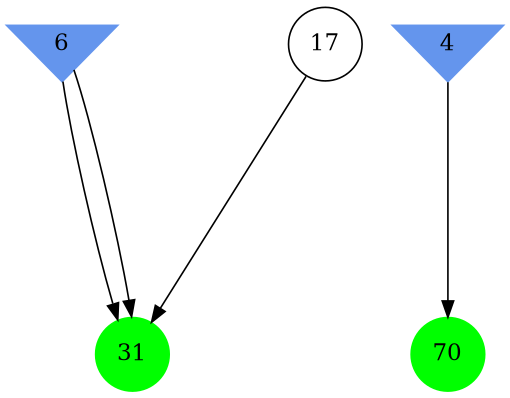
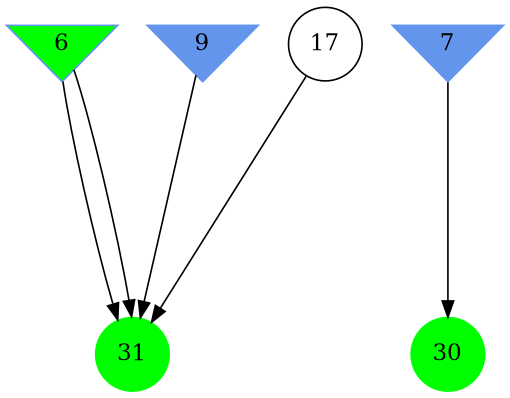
node "6": fillcolor cornflowerblue -> green
node "9": added
node "4": label "4" -> "7"
node "70": label "70" -> "30"
